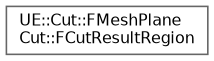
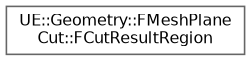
node "UE::Cut::FMeshPlane Cut::FCutResultRegion": label "UE::Cut::FMeshPlane Cut::FCutResultRegion" -> "UE::Geometry::FMeshPlane Cut::FCutResultRegion"
